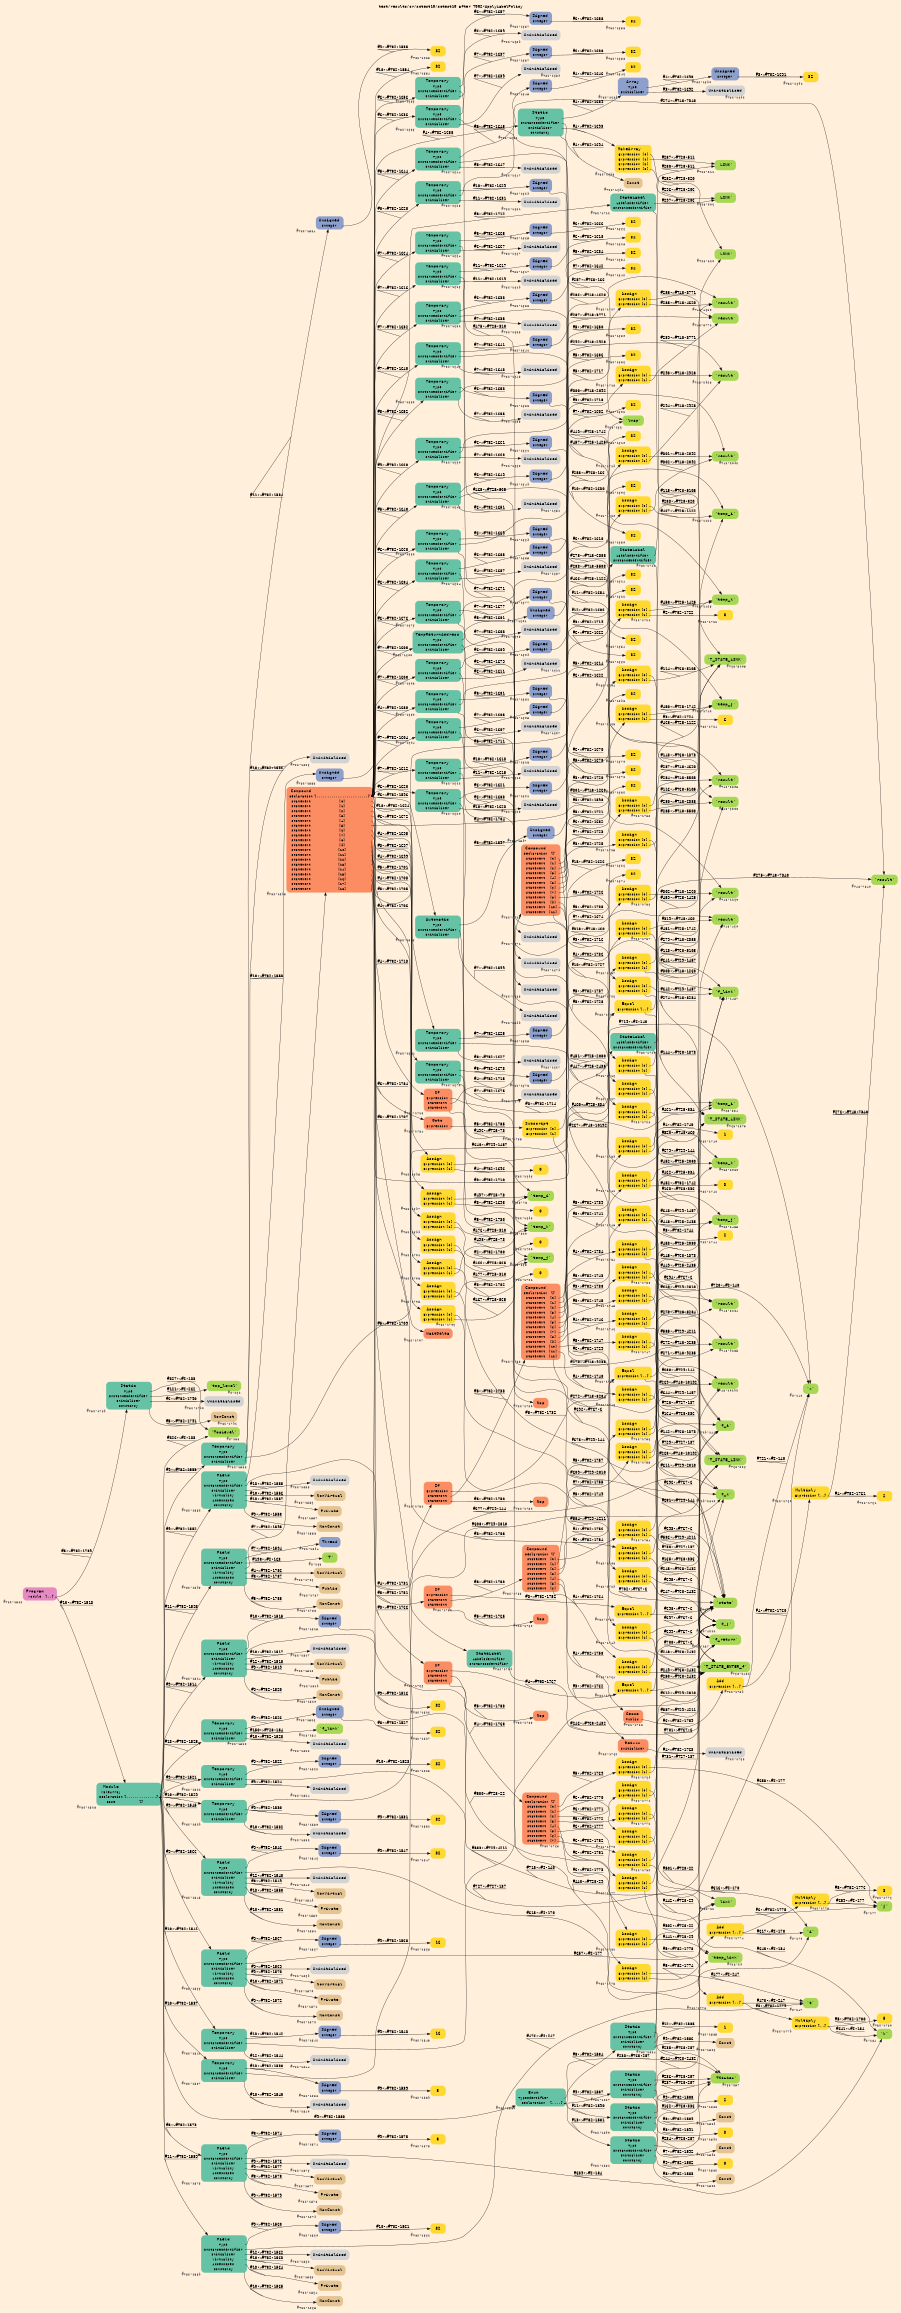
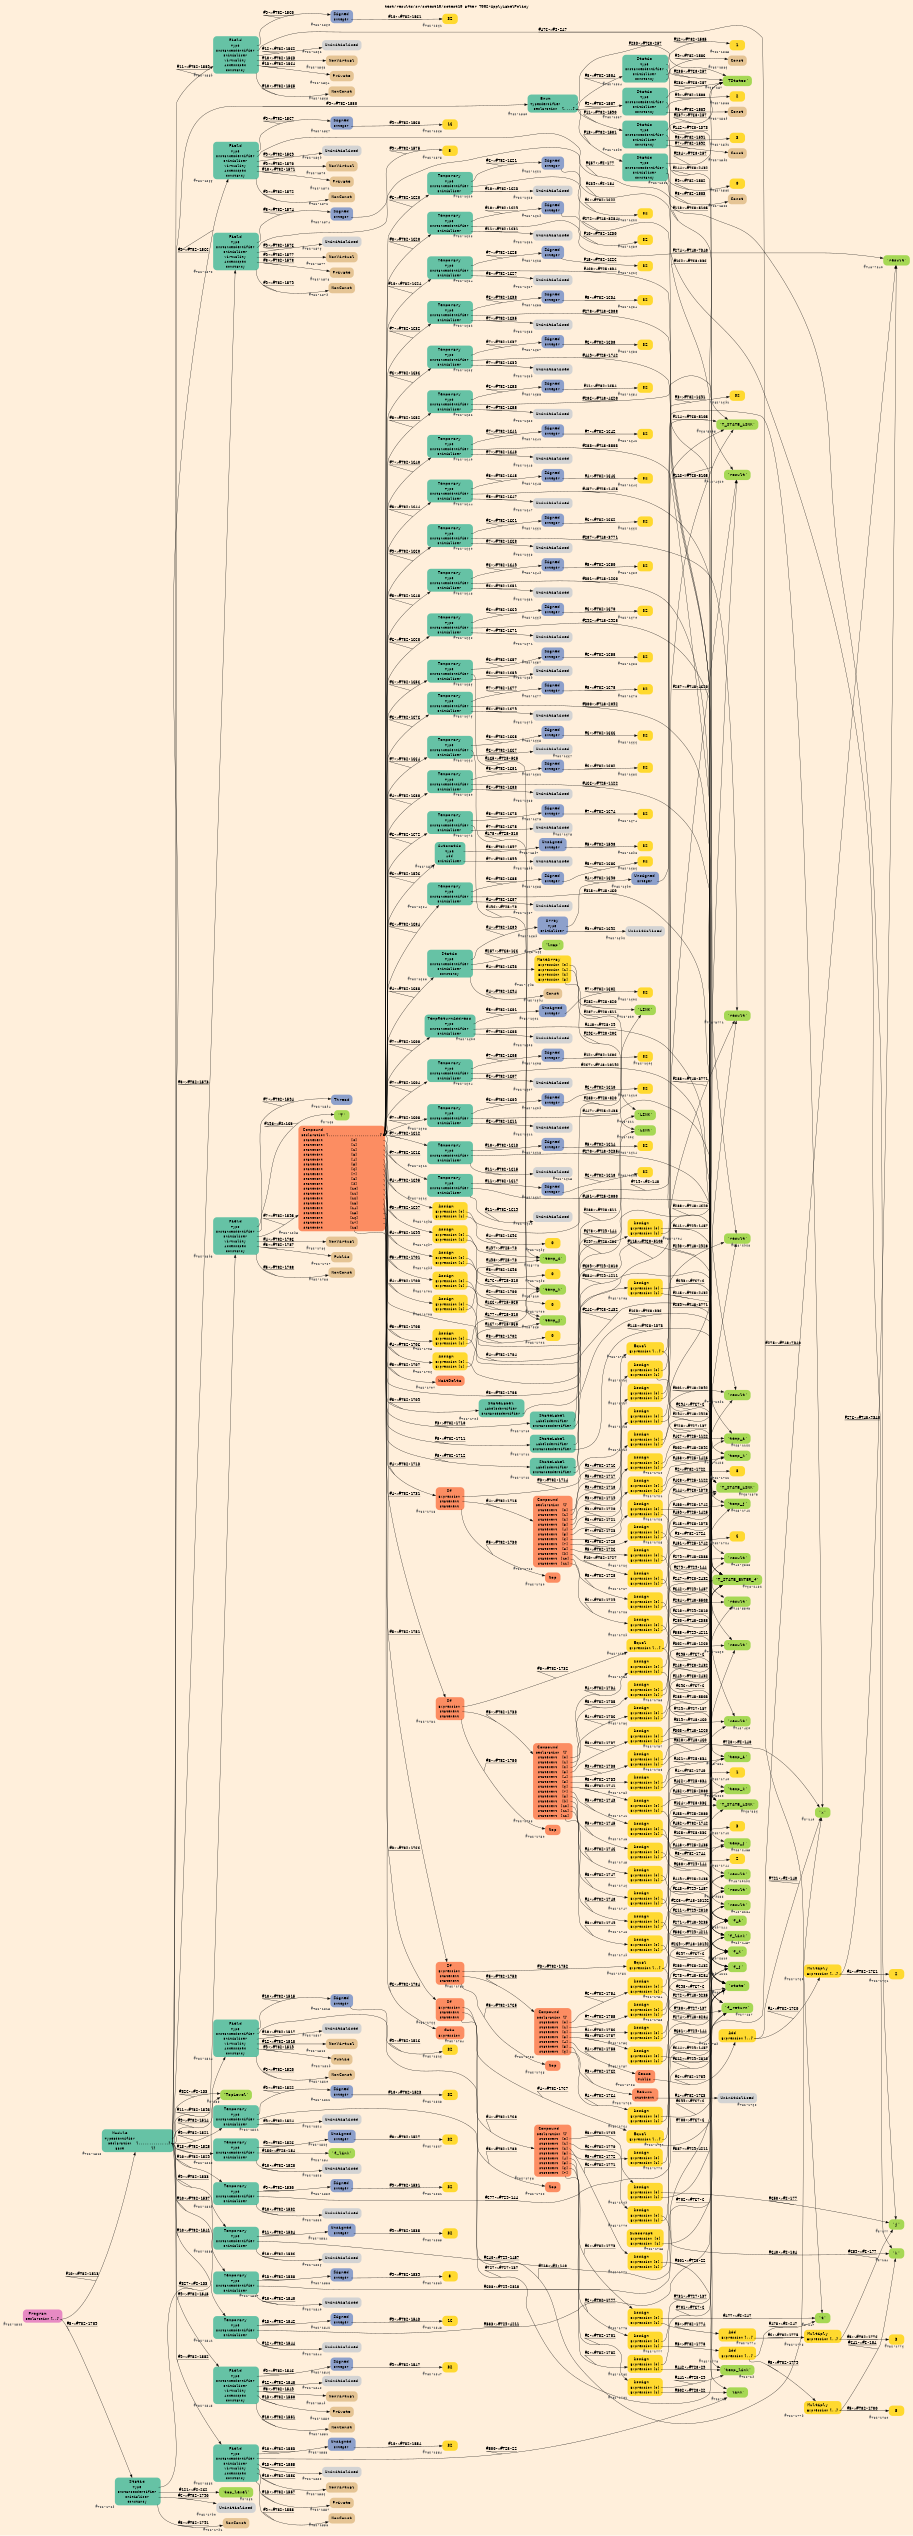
edge "Subscript" -> "'lmap'": removed, label "#258->#T68-166"
node "Automatic": text "InstanceIdentifier" -> "Add"
edge "Goto" -> "Subscript": removed, label "#5->#T82-1785"
edge "Automatic" -> "'state'": removed, label "#692->#T67-6"
node "Program": text "Module" -> "Declaration"
node "Return": text "Initialiser" -> "Statement"
node "Module": text "MakeArray" -> "TypeIdentifier"
node "'i'": removed
